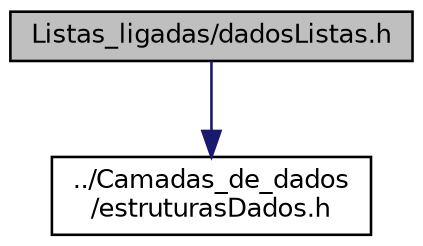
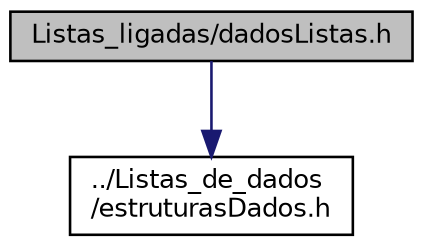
node "../Camadas_de_dados /estruturasDados.h": label "../Camadas_de_dados /estruturasDados.h" -> "../Listas_de_dados /estruturasDados.h"
